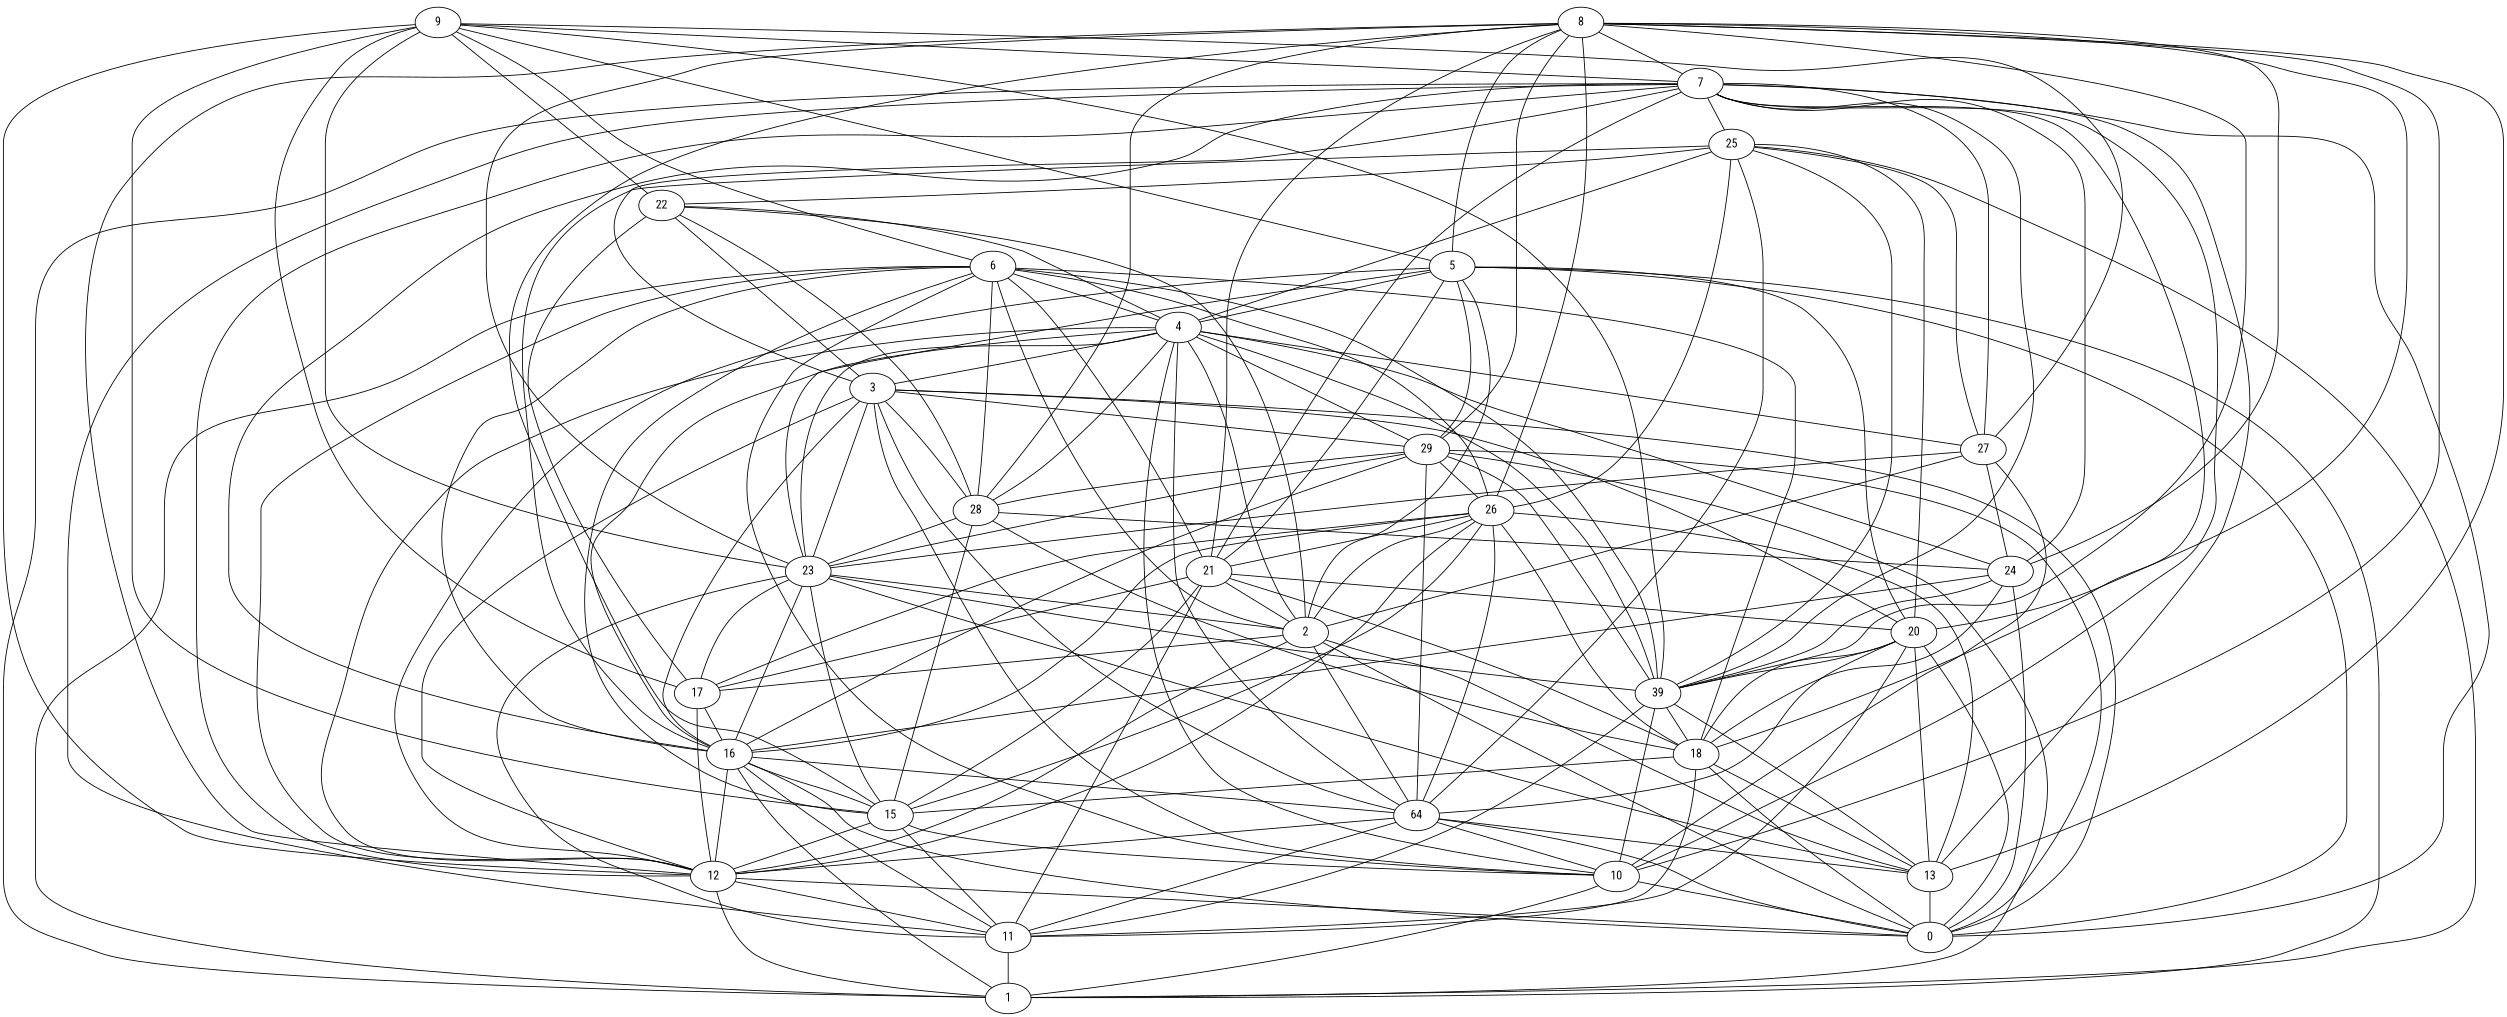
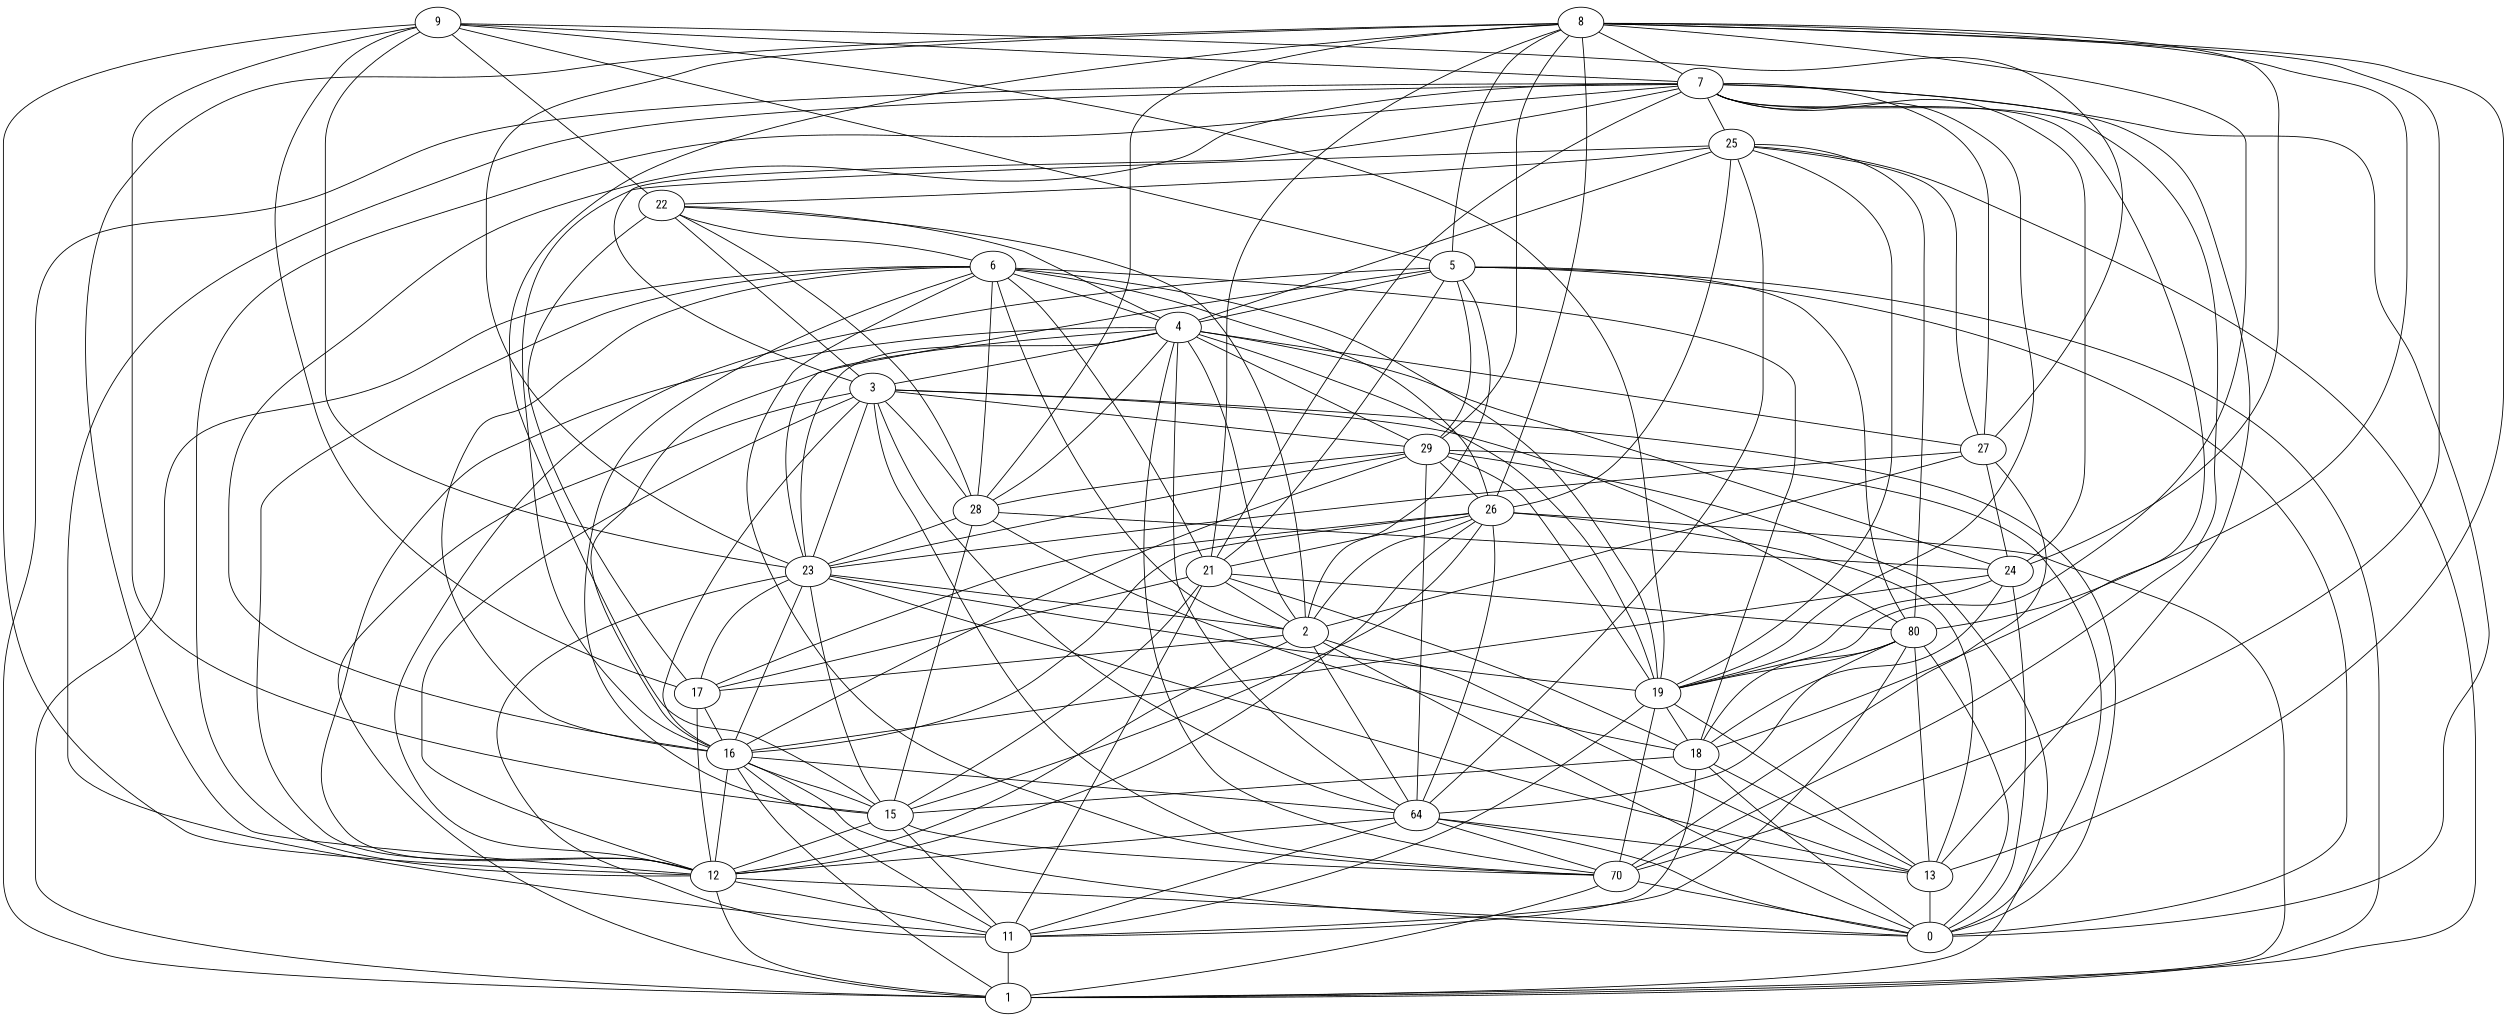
edge "9" -- "6": now "22" -- "6"
node "20": label "20" -> "80"
edge "26" -- "18": now "26" -- "1"
node "39": label "39" -> "19"
edge "3" -- "1": added
node "10": label "10" -> "70"
